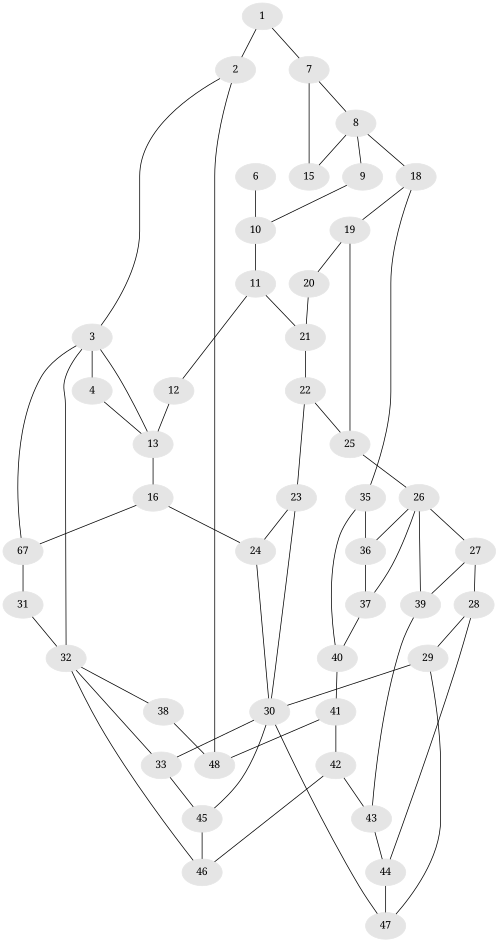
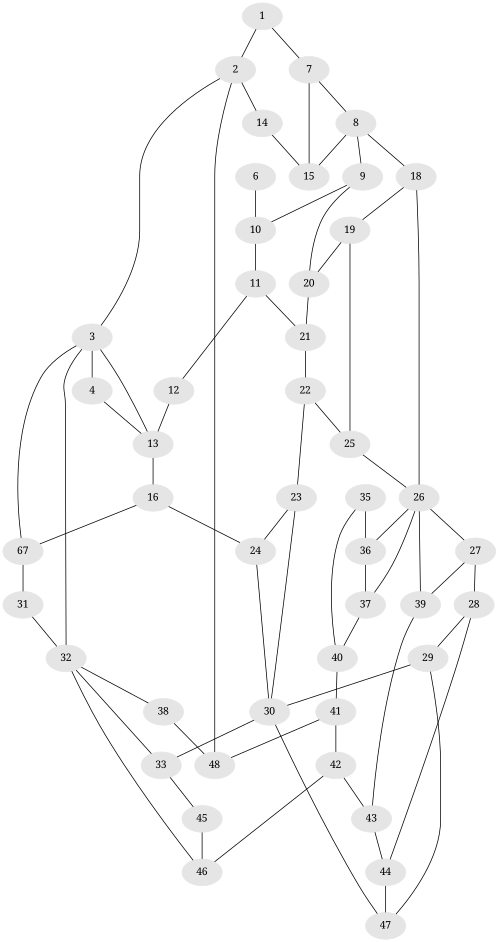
node "14": added
edge "9" -- "20": added
edge "18" -- "35": now "18" -- "26"
edge "30" -- "45": removed
